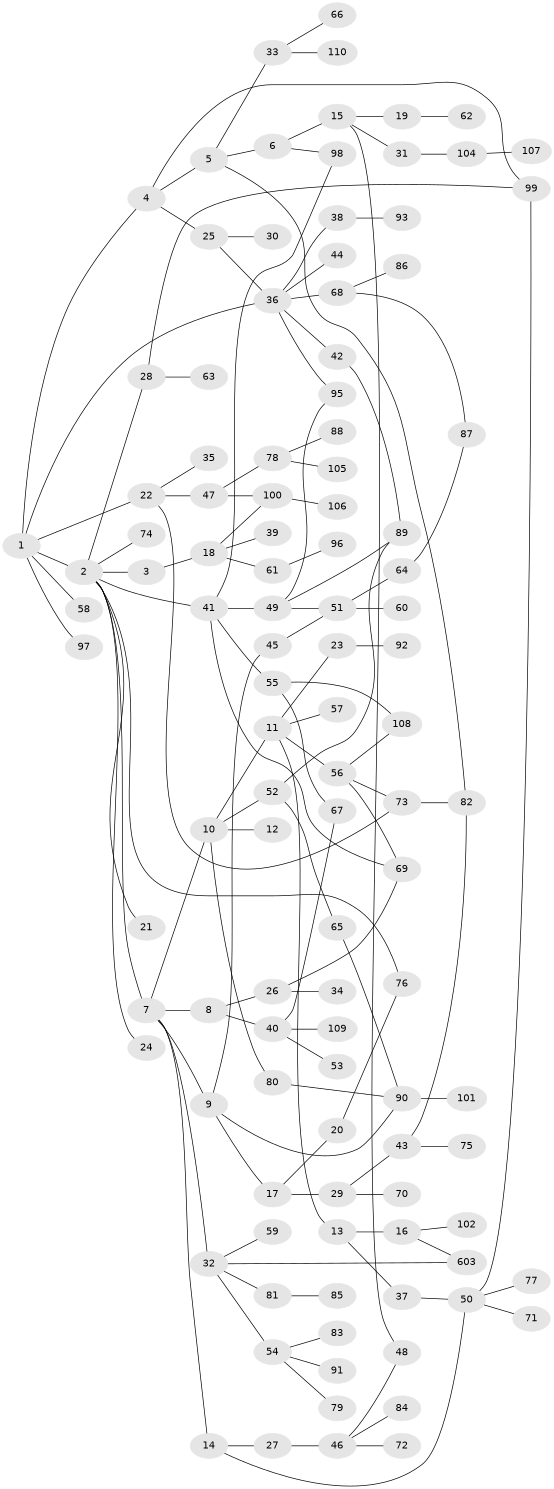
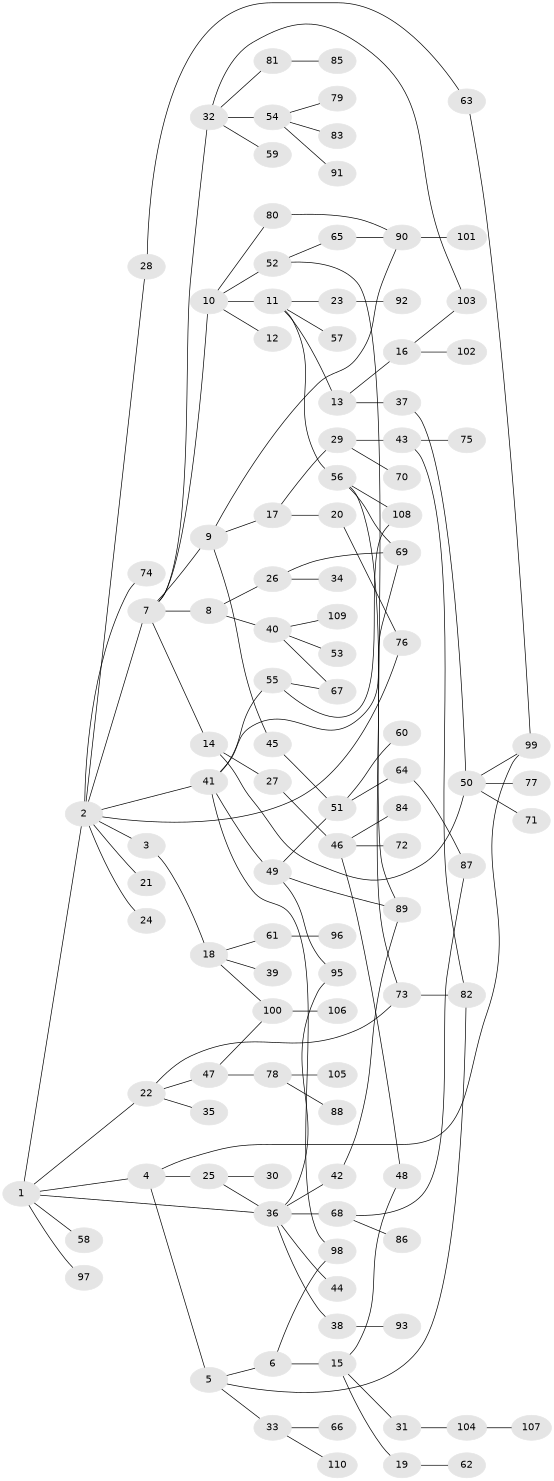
edge "99" -- "28": now "99" -- "63"
node "603": label "603" -> "103"
